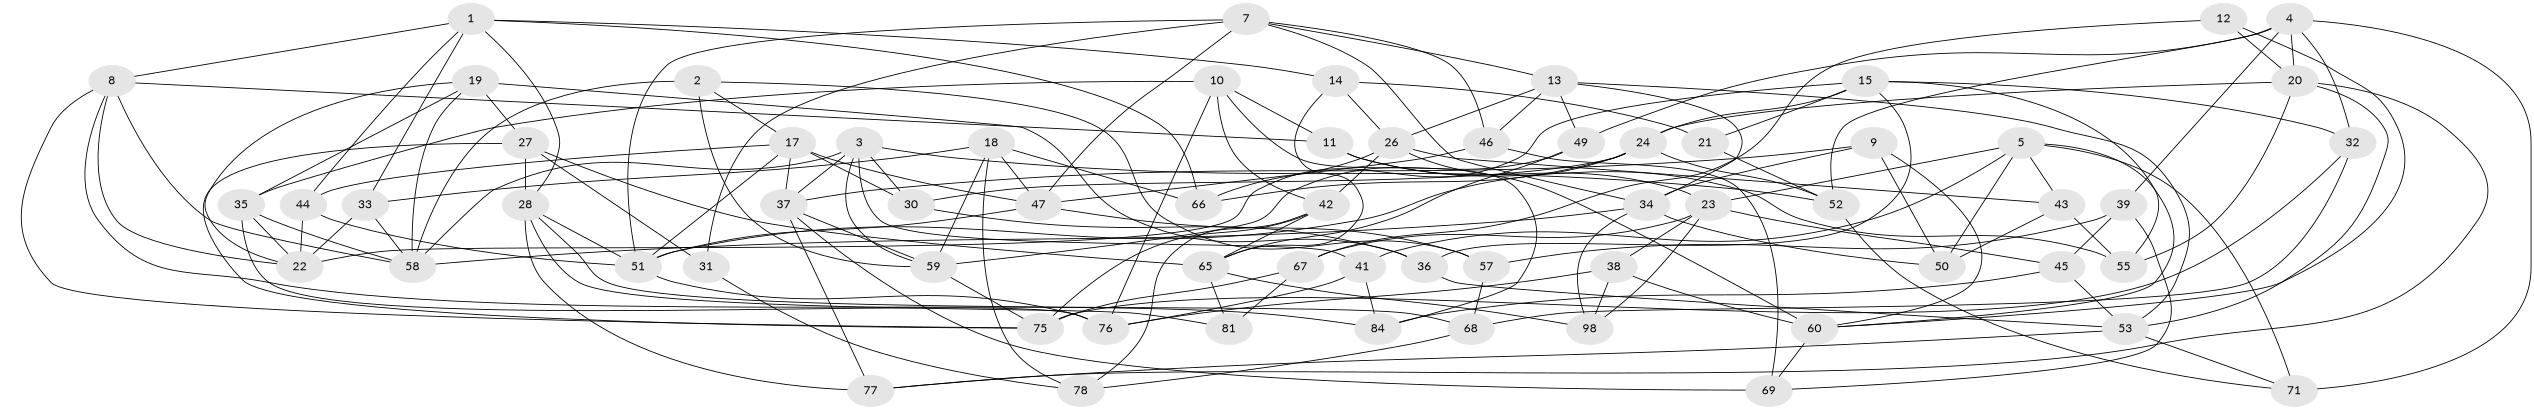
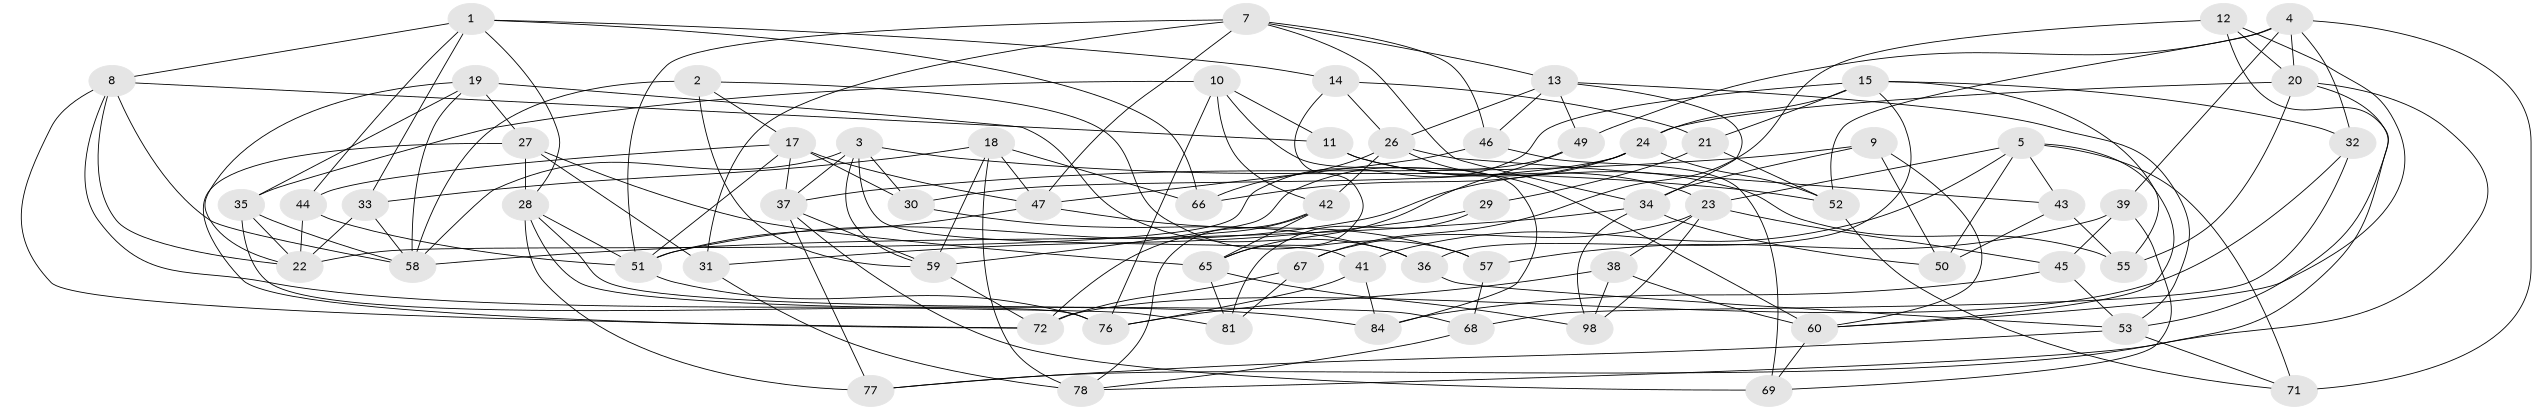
node "29": added
edge "12" -- "78": added
node "75": label "75" -> "72"
